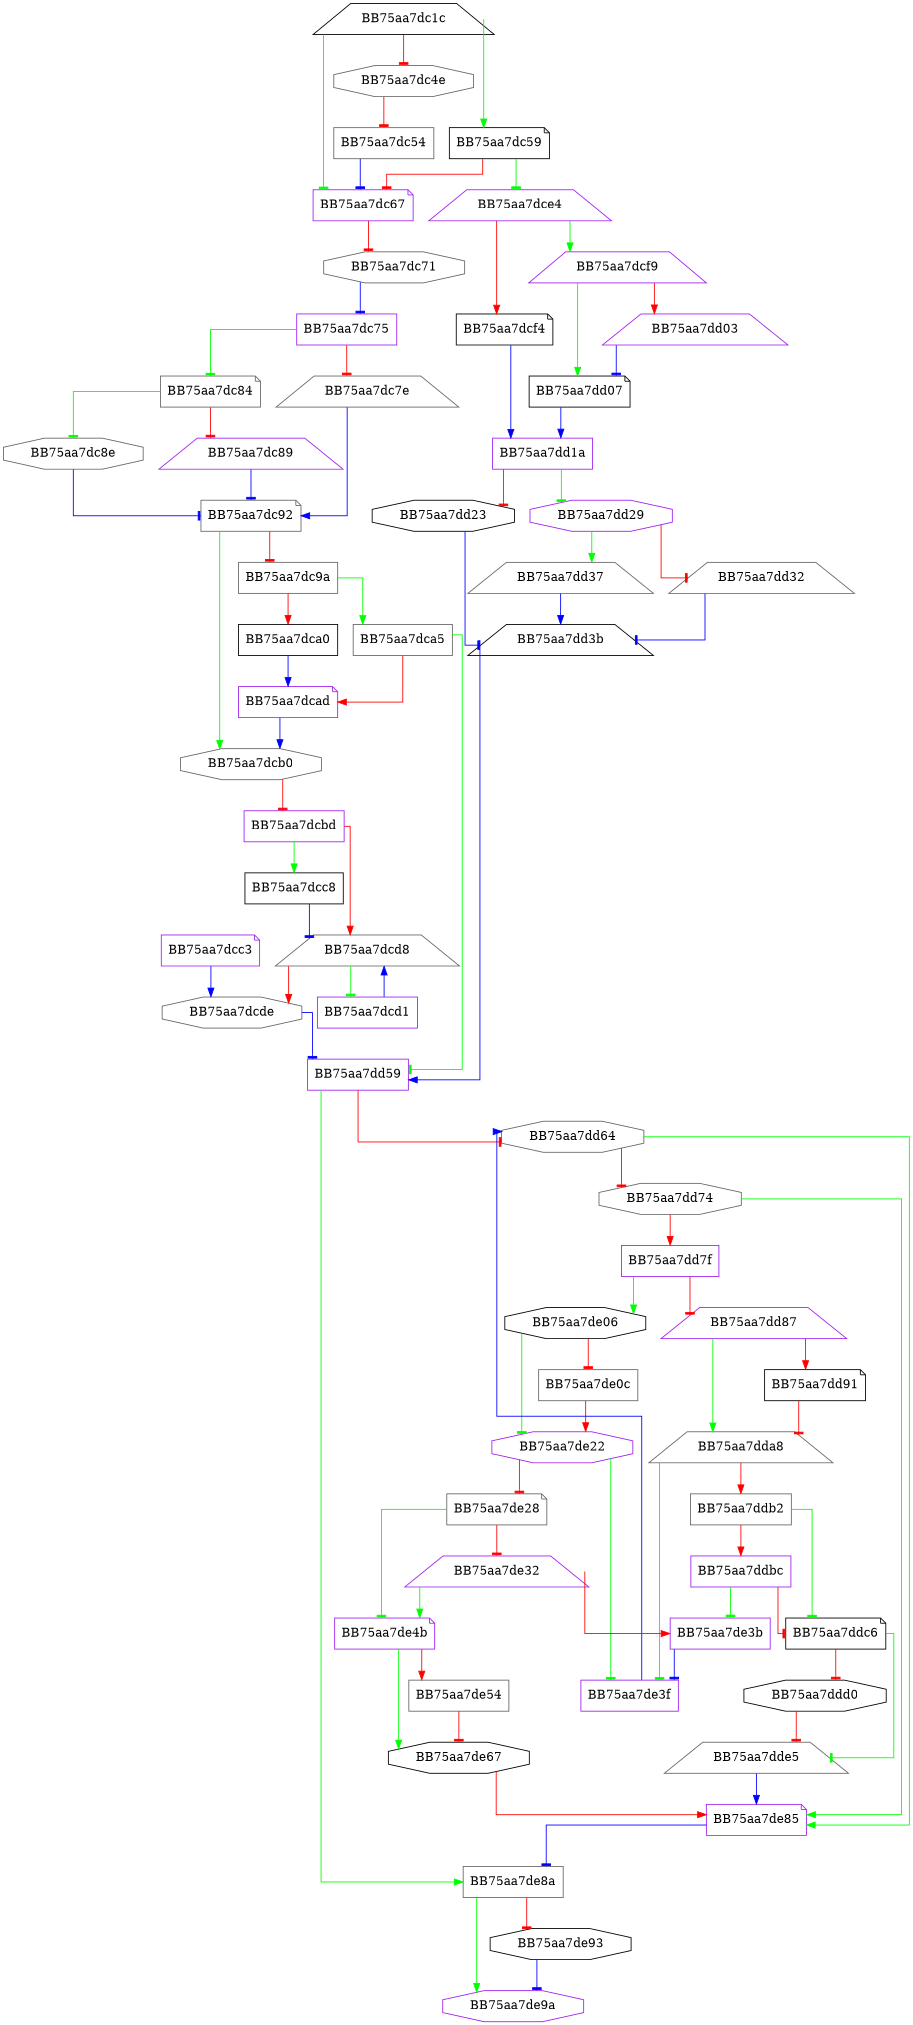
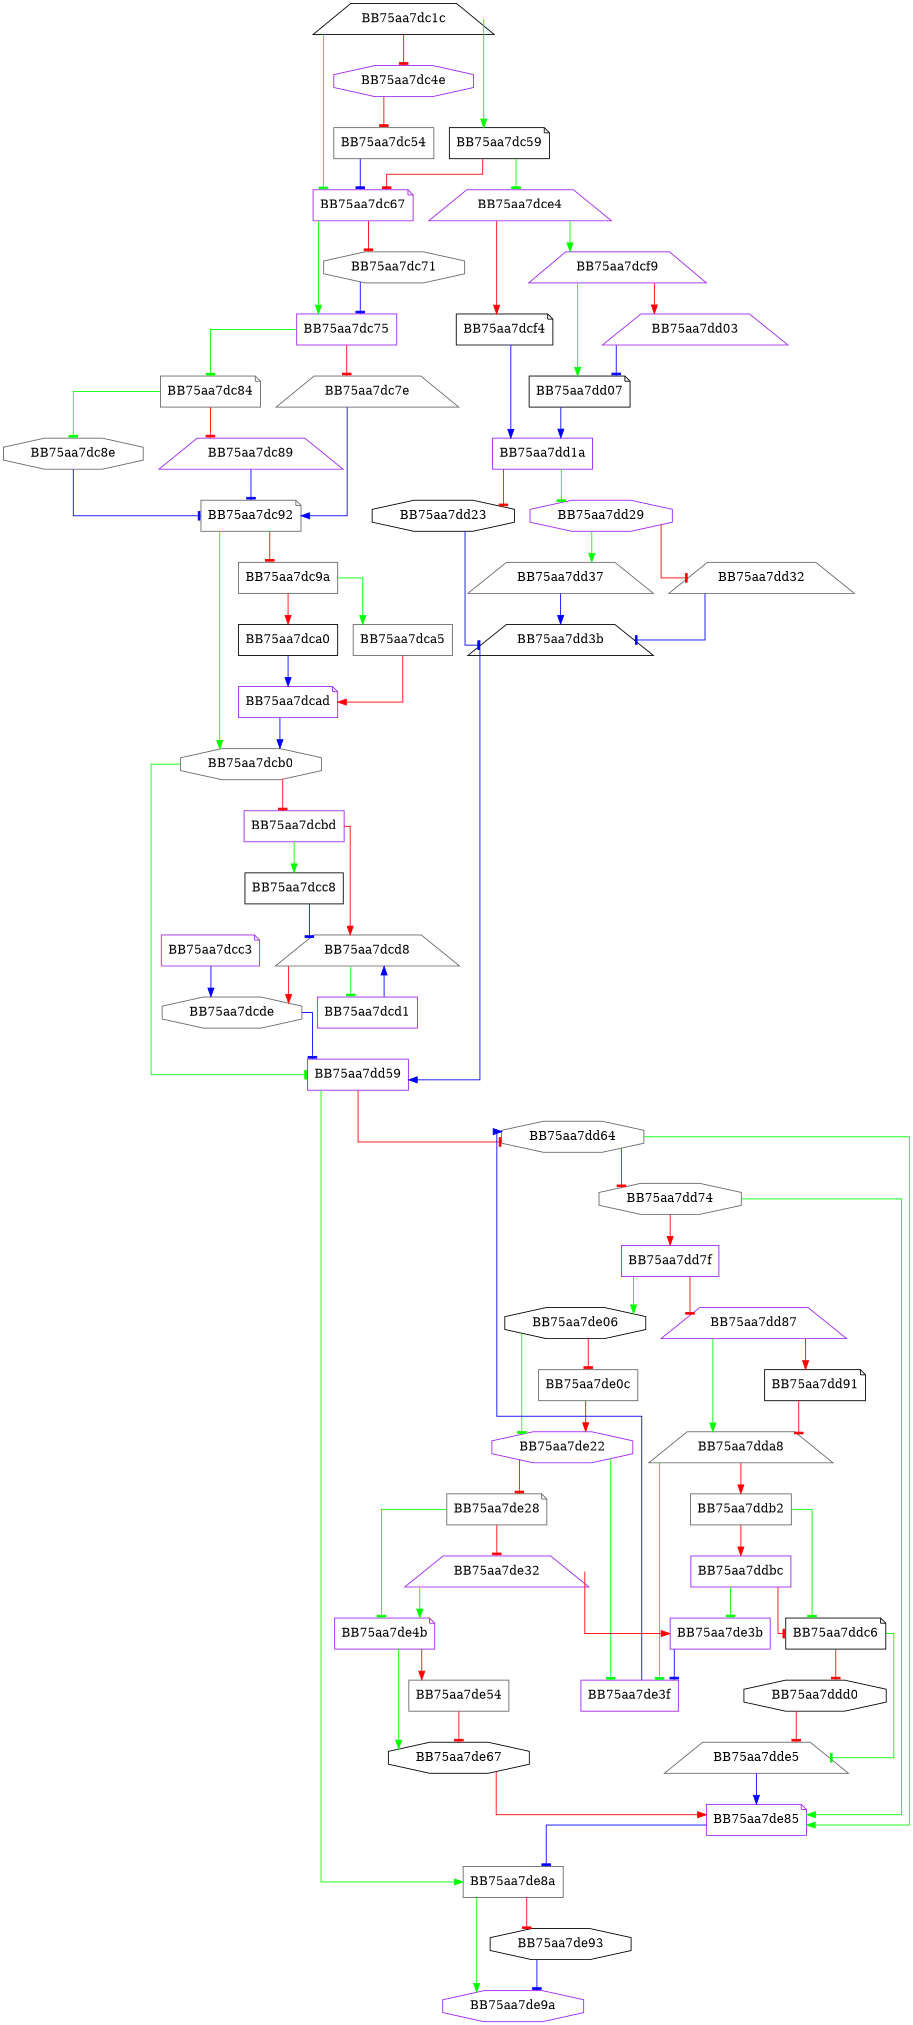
node "BB75aa7dc4e": color gray40 -> purple
edge "BB75aa7dc67" -> "BB75aa7dc75": added
edge "BB75aa7dca5" -> "BB75aa7dd59": now "BB75aa7dcb0" -> "BB75aa7dd59"
